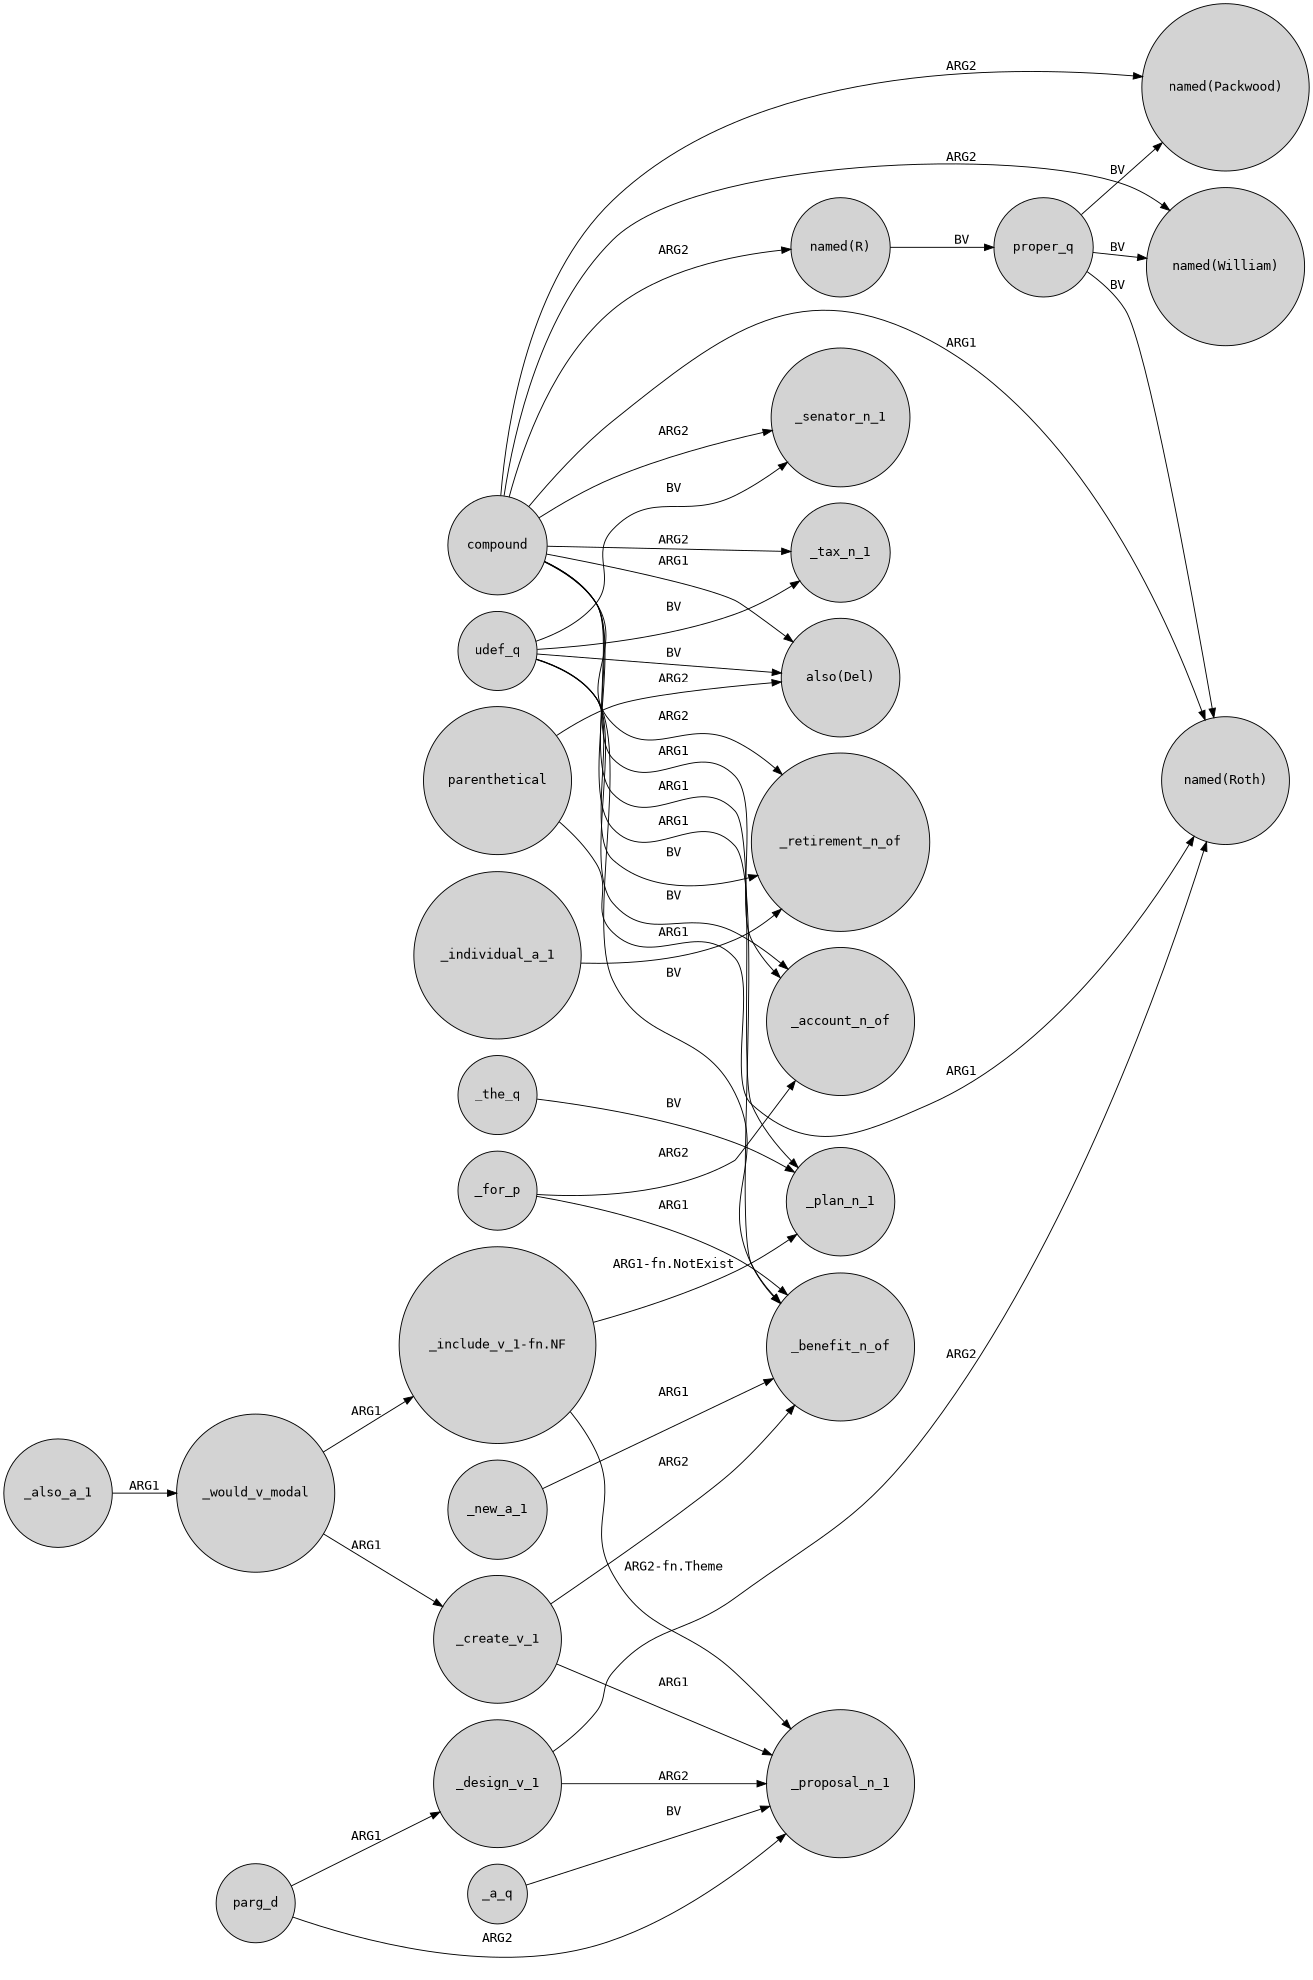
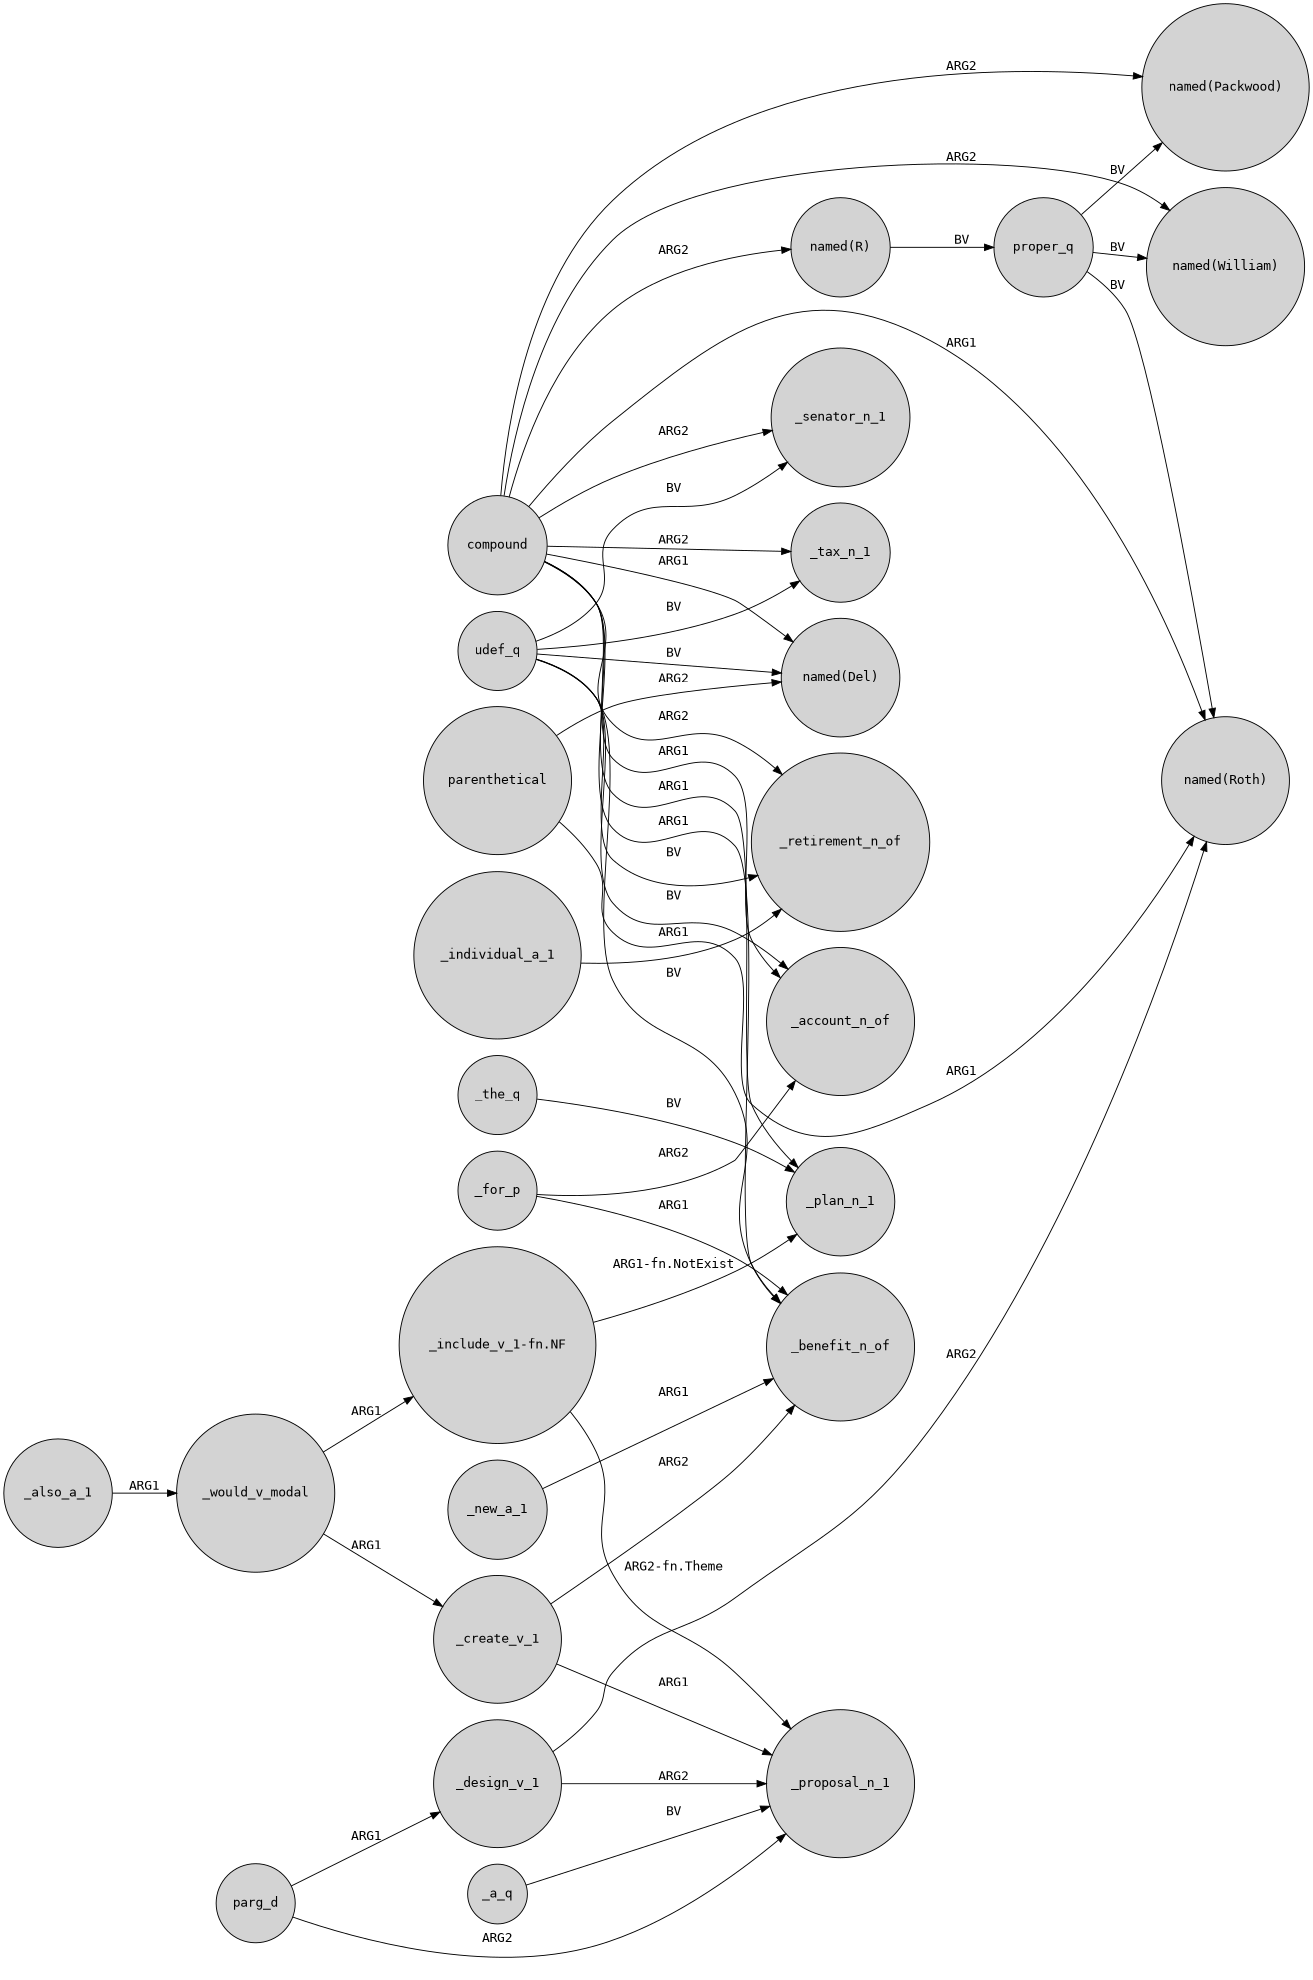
node "also(Del)": label "also(Del)" -> "named(Del)"
